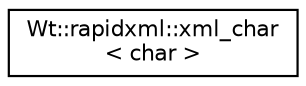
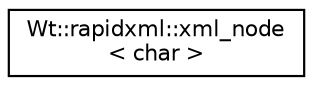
node "Wt::rapidxml::xml_char < char >": label "Wt::rapidxml::xml_char < char >" -> "Wt::rapidxml::xml_node < char >"
